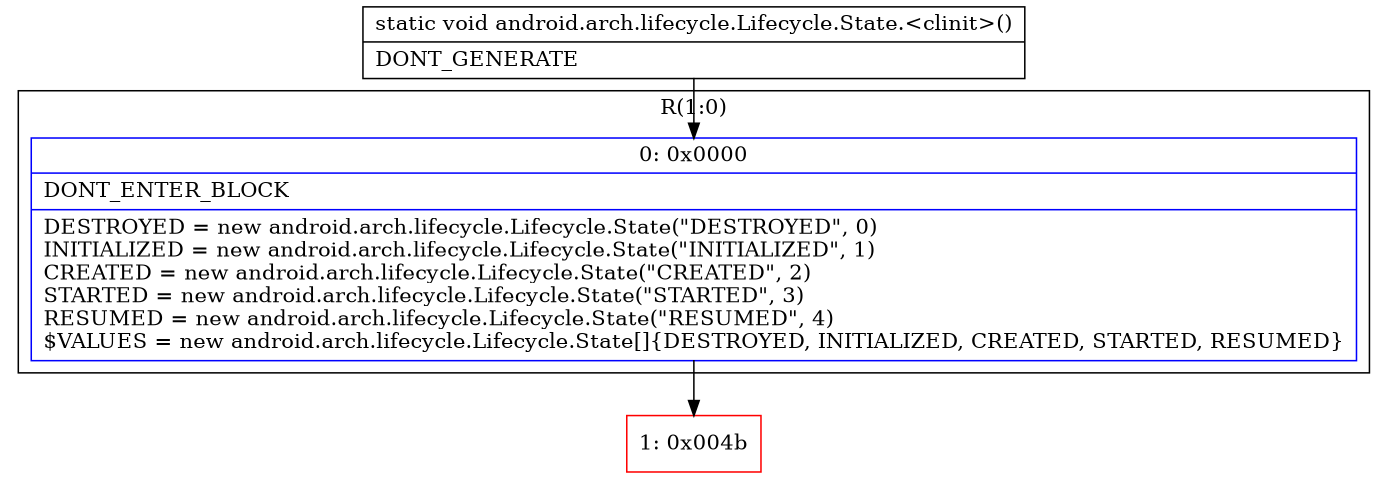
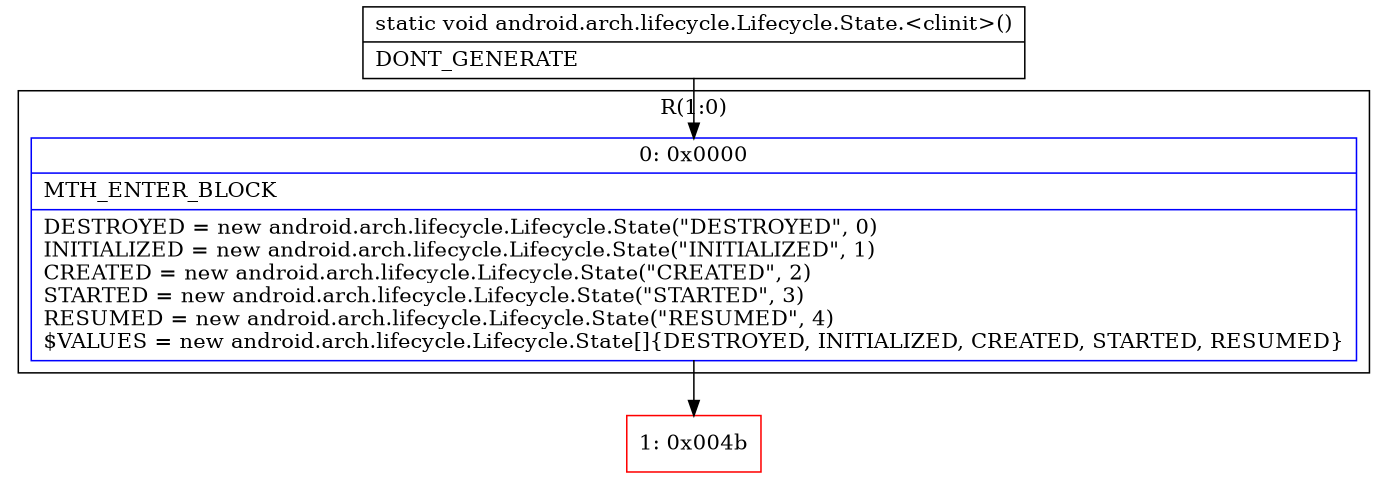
node "0: 0x0000": text "DONT_ENTER_BLOCK" -> "MTH_ENTER_BLOCK"
